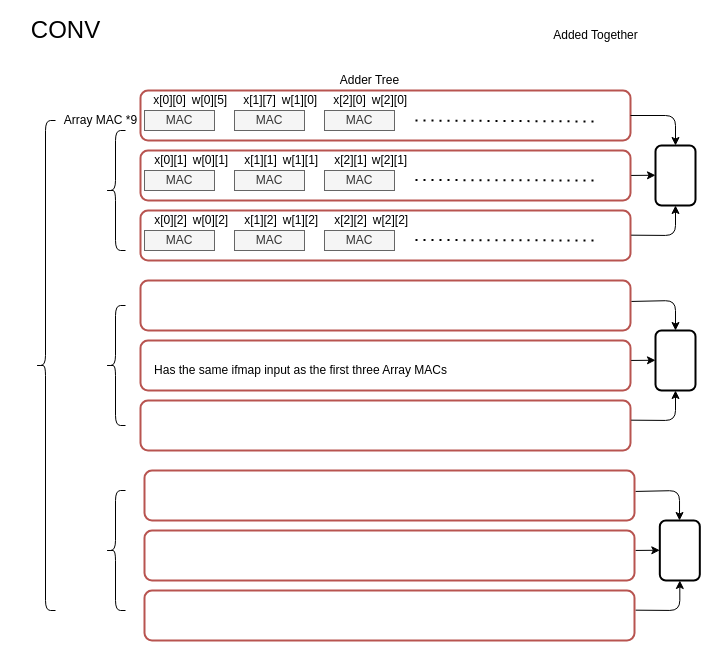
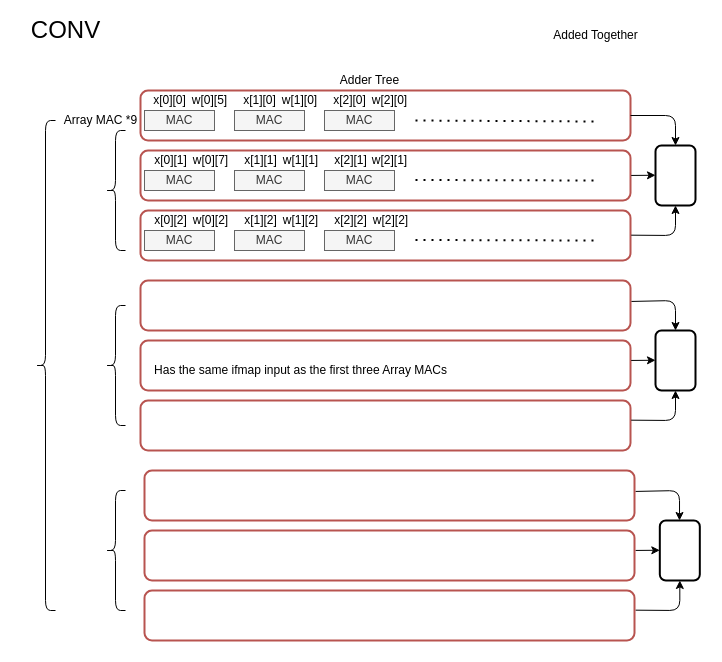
node "x[1][7]": label "x[1][7]" -> "x[1][0]"
node "w[0][1]": label "w[0][1]" -> "w[0][7]"
